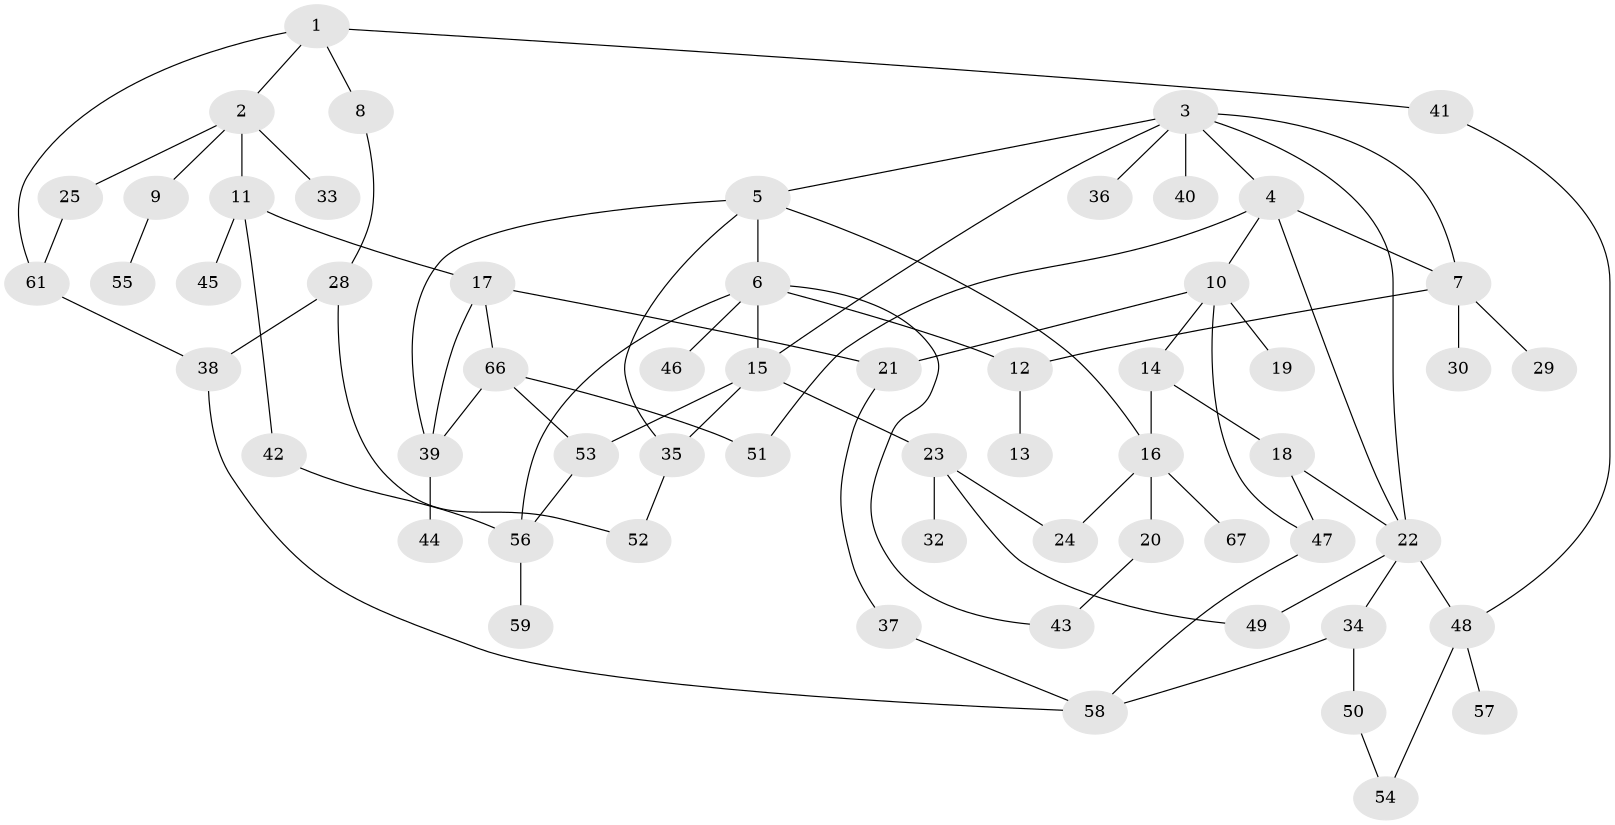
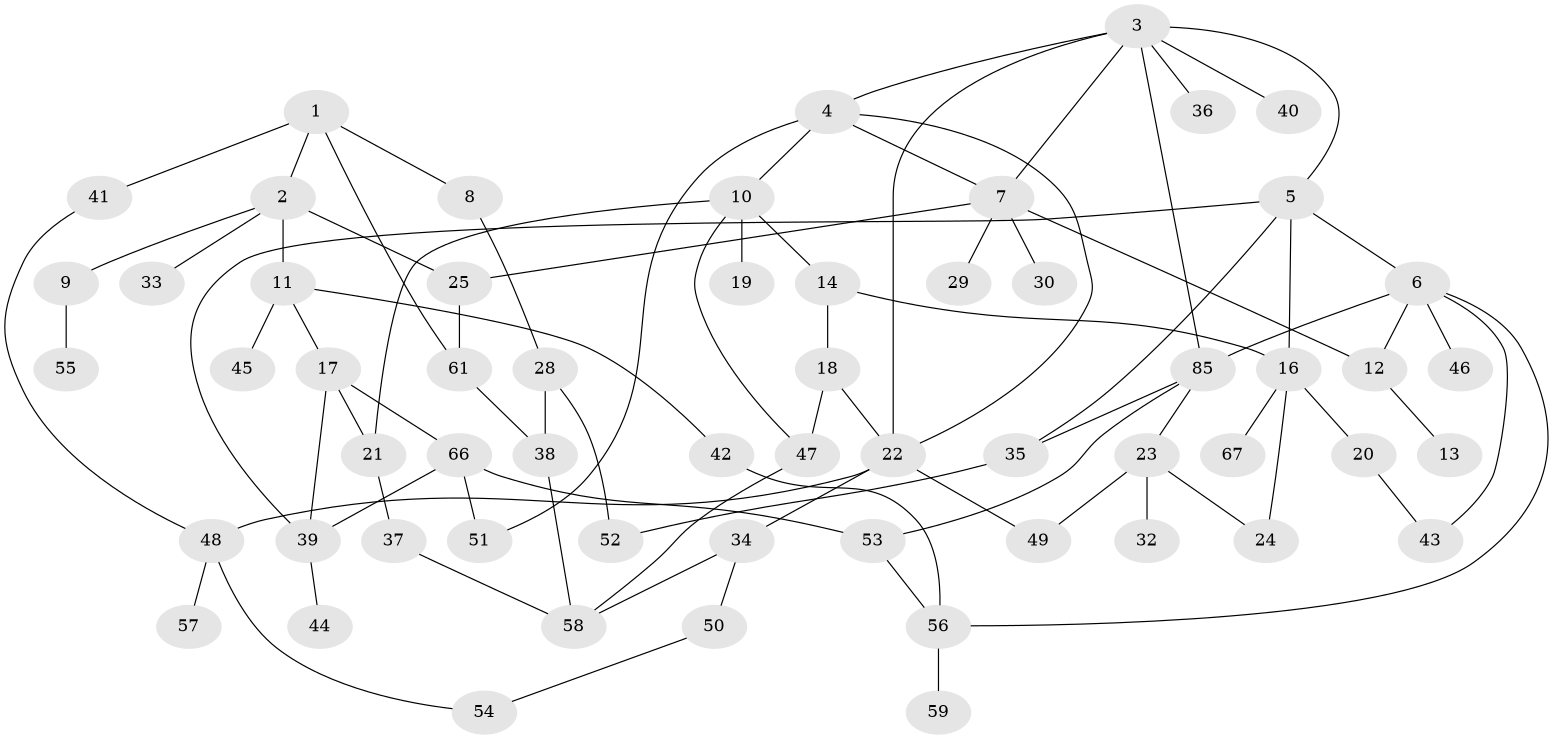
edge "7" -- "25": added
node "15": label "15" -> "85"
